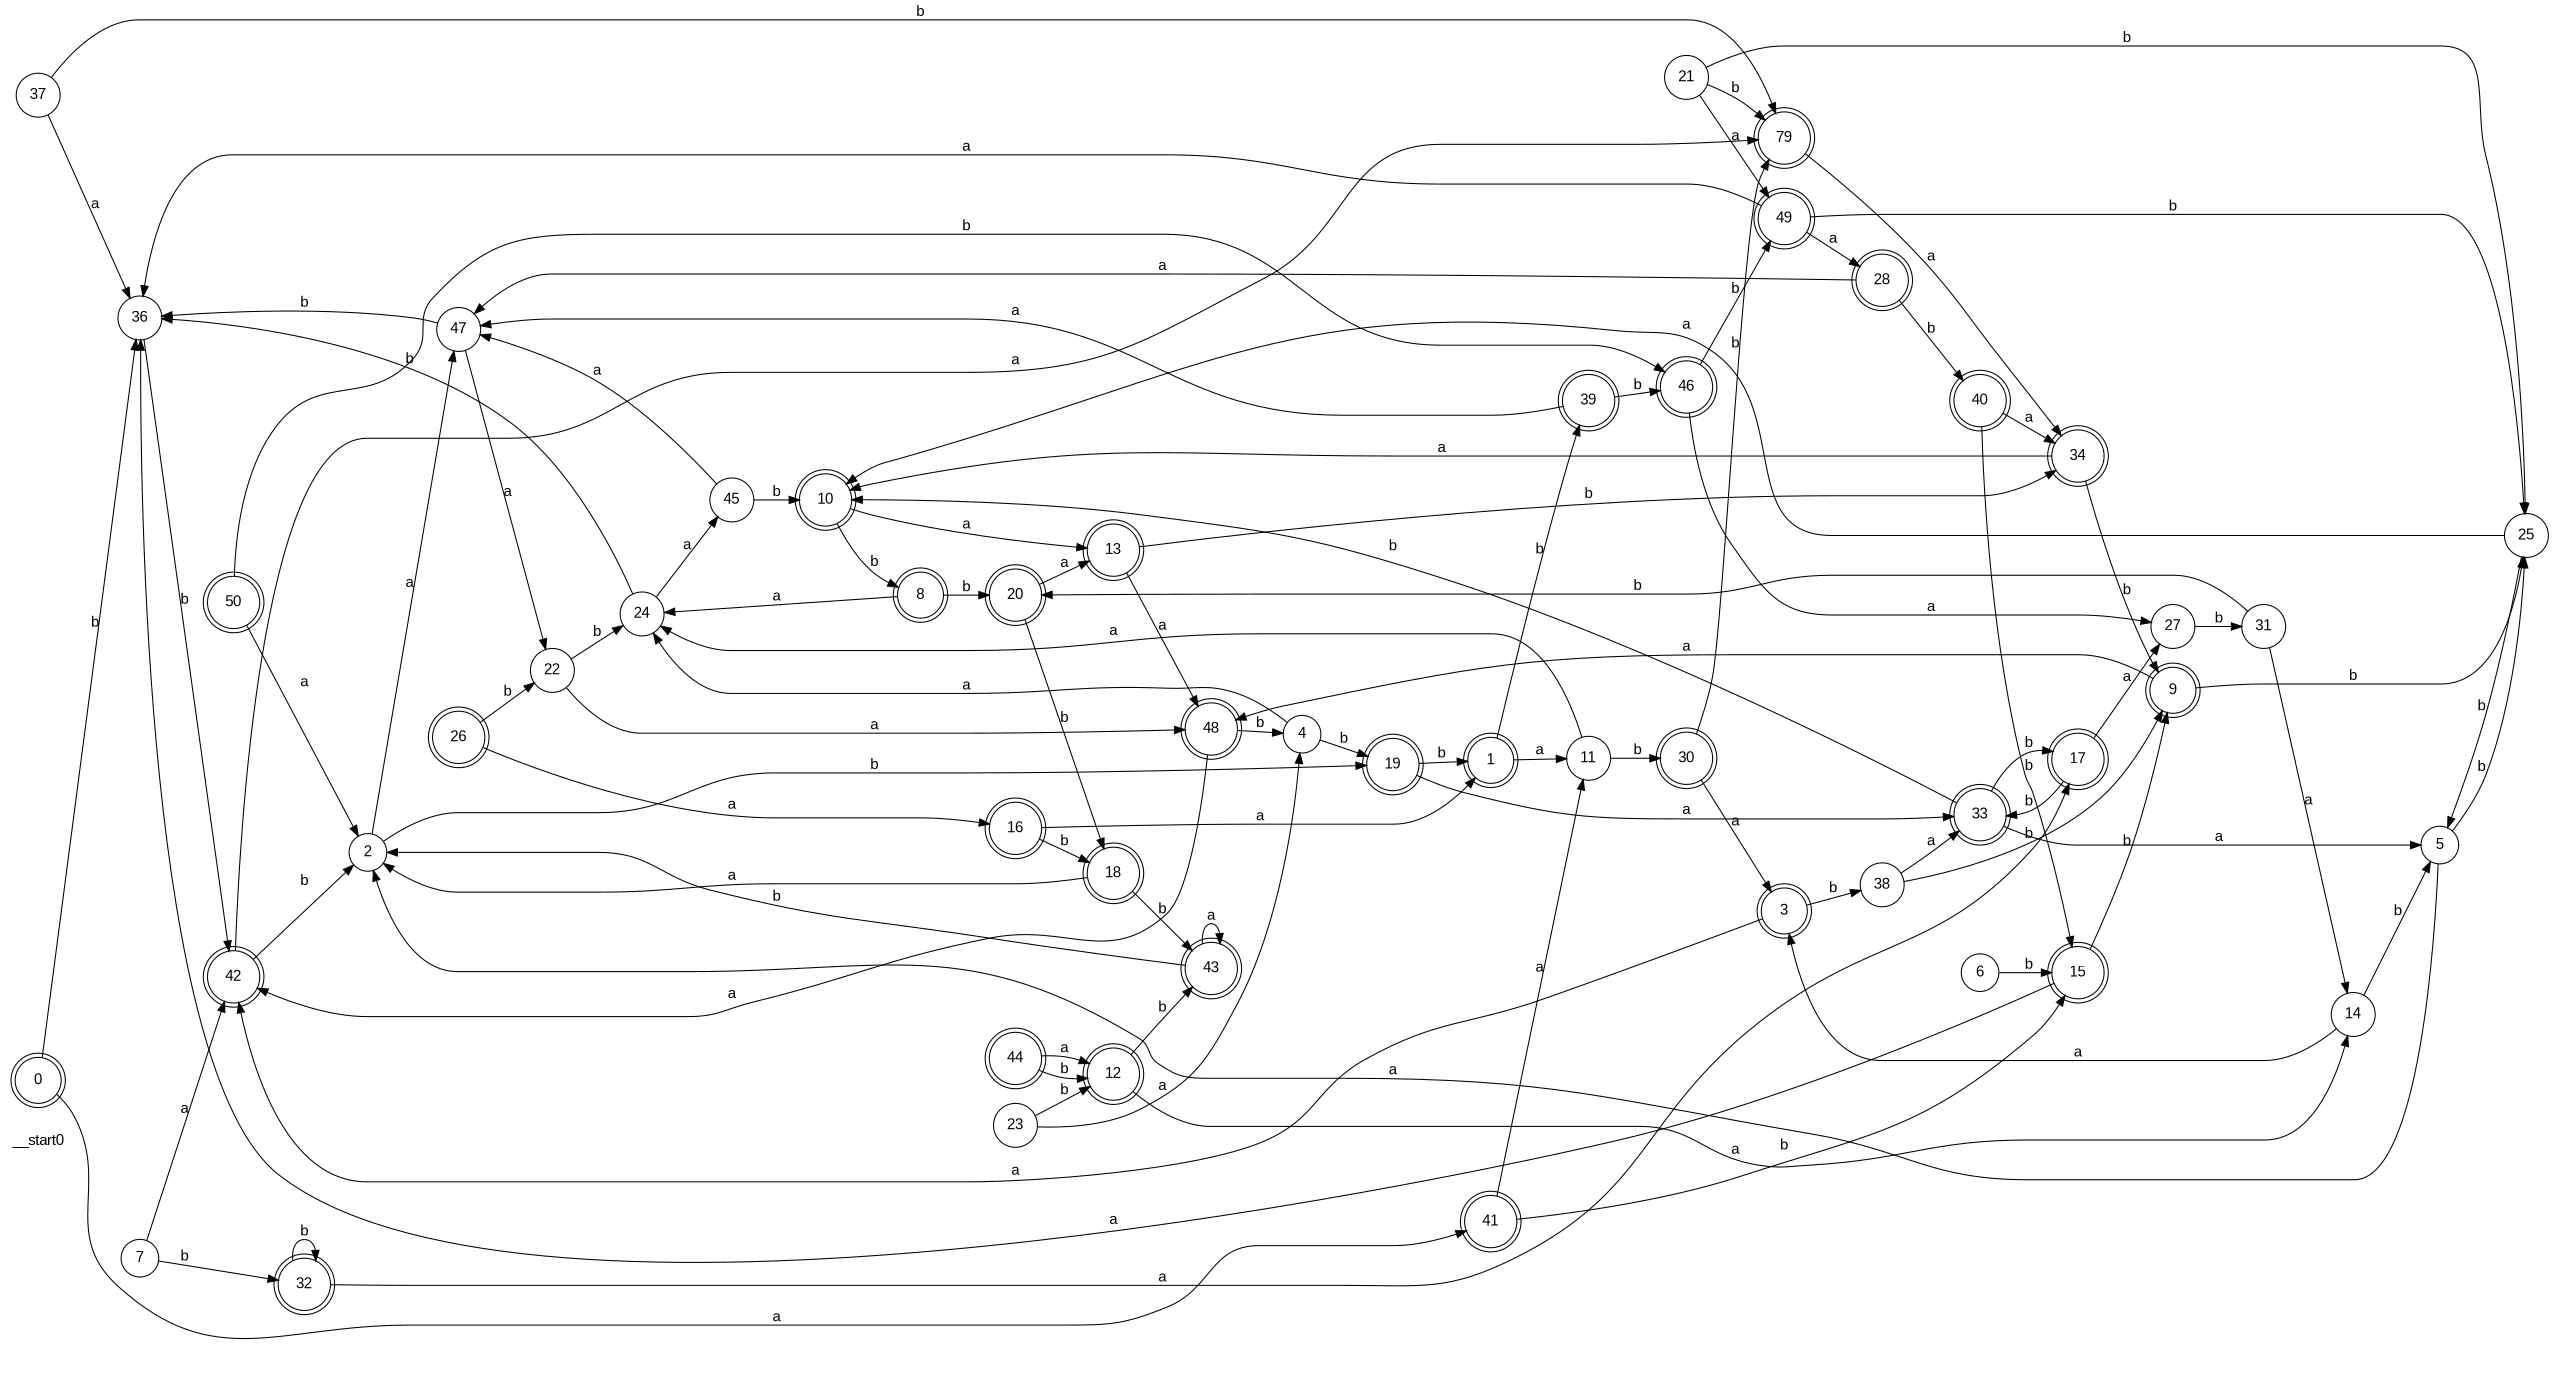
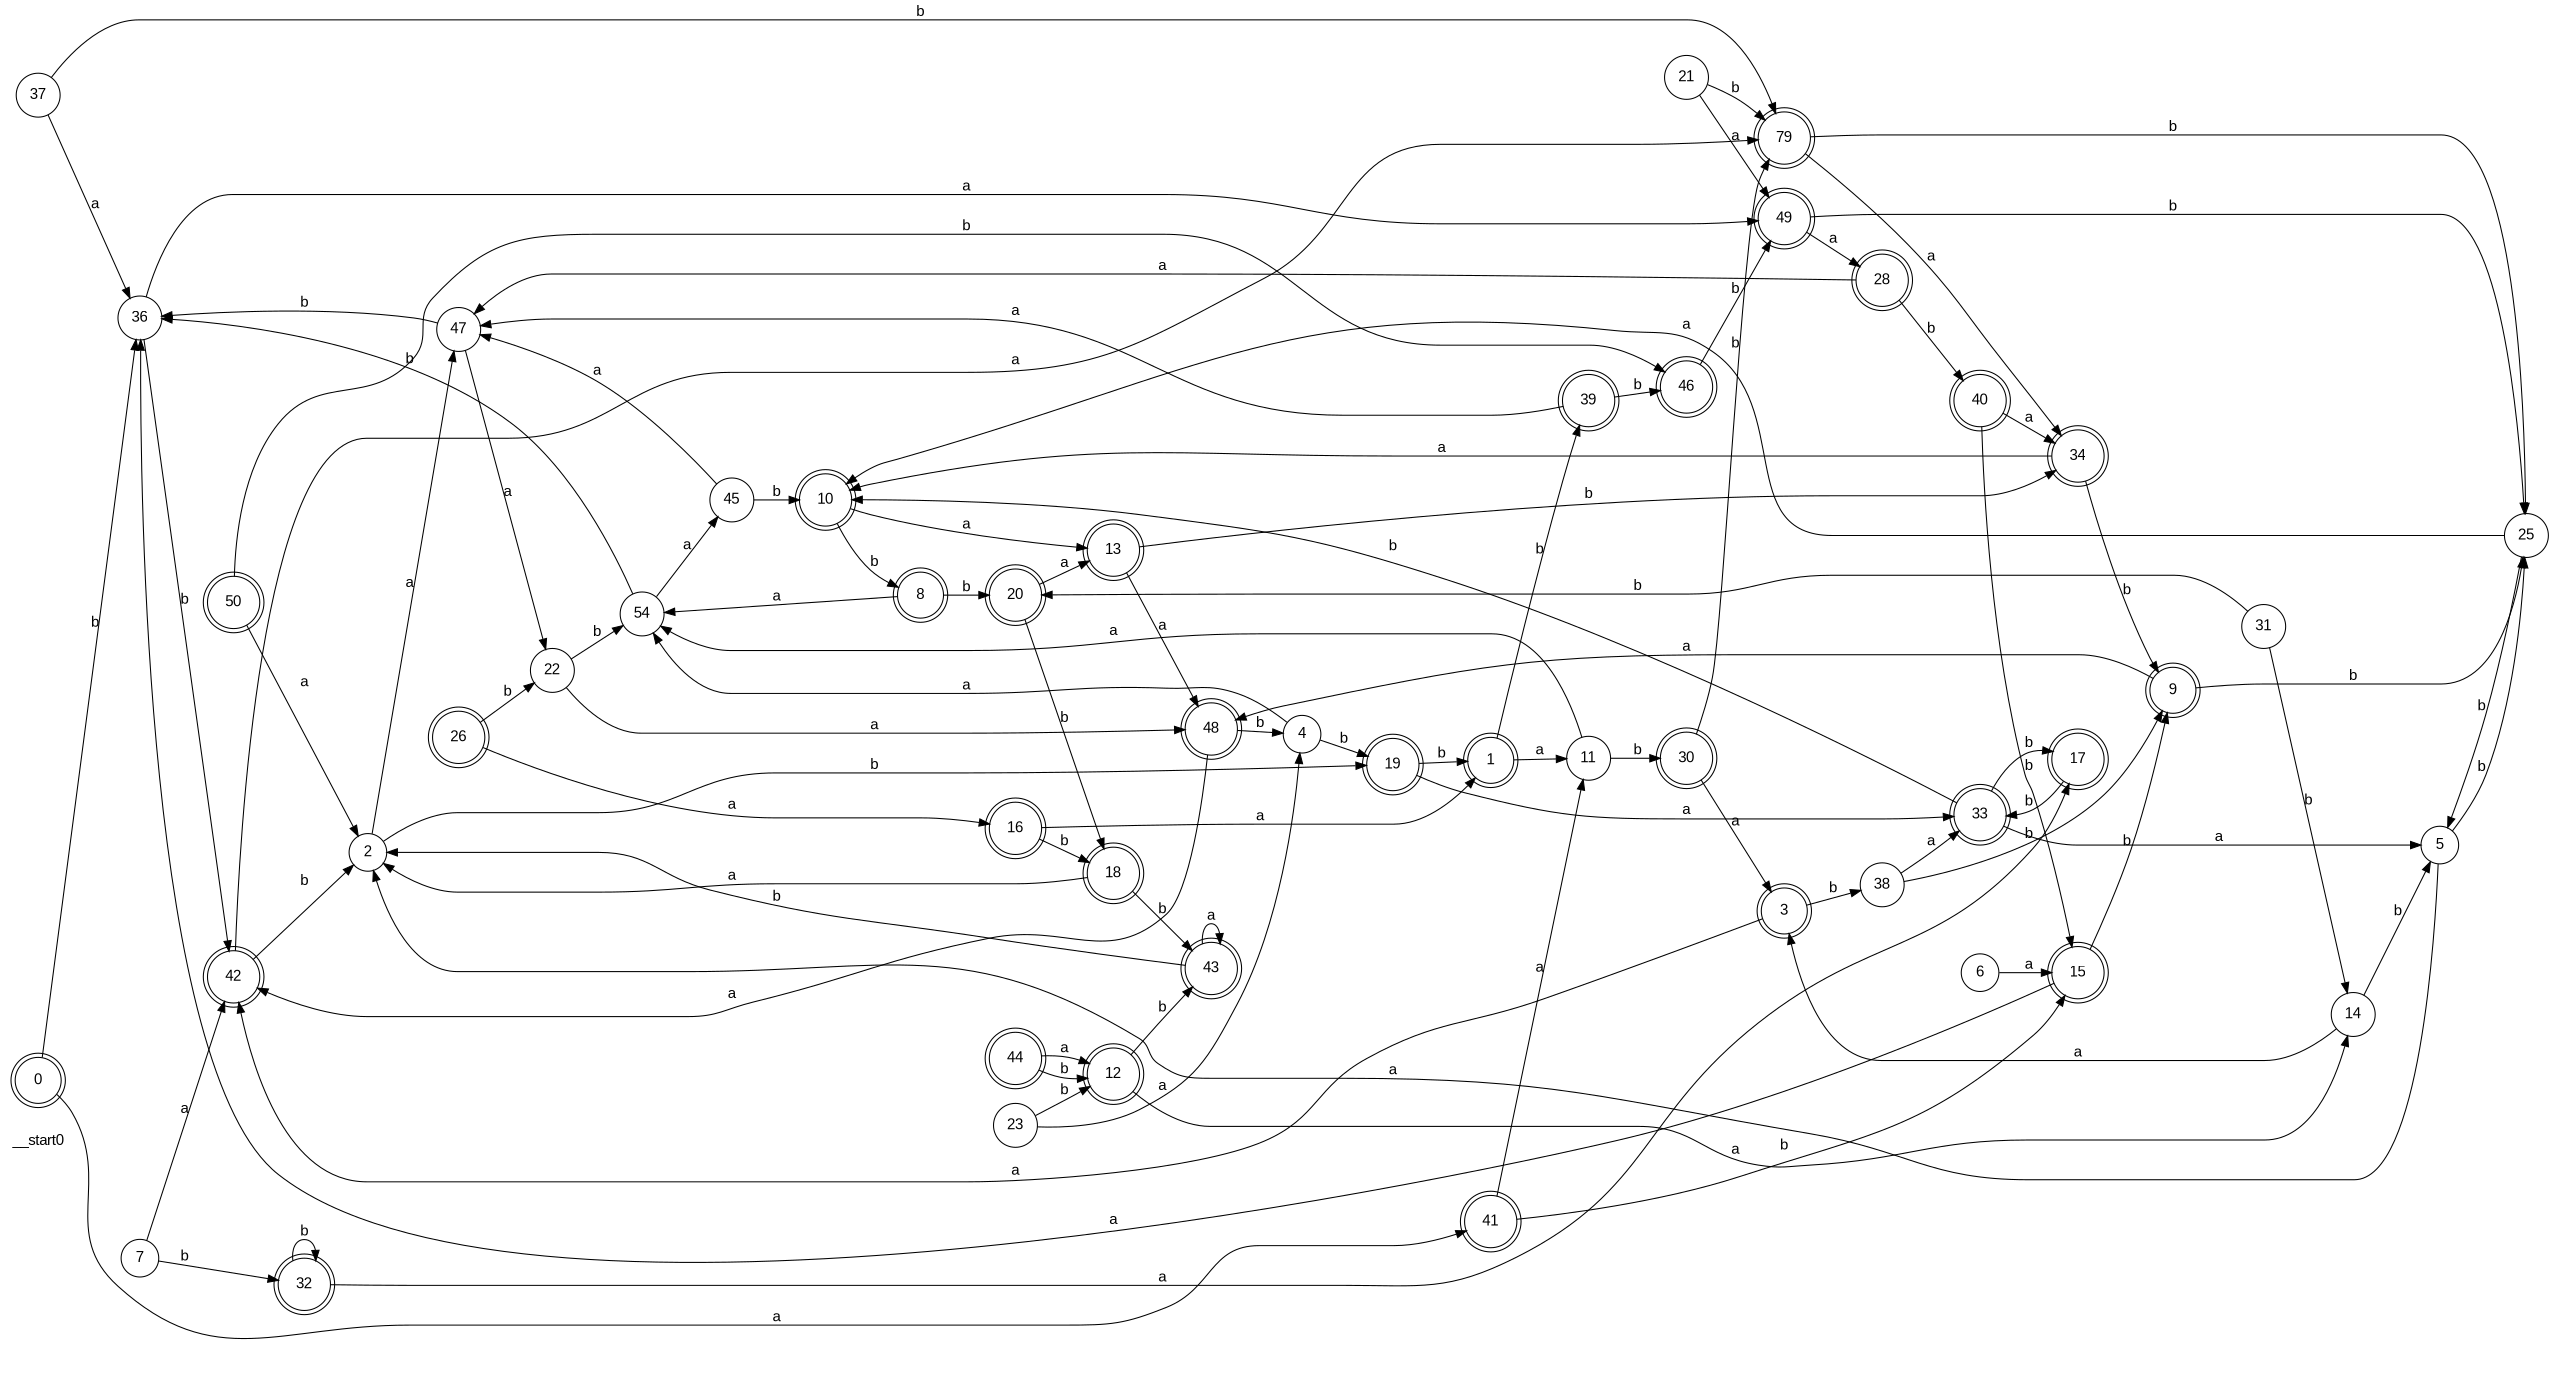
edge "21" -> "25": now "79" -> "25"
edge "49" -> "36": reversed
node "24": label "24" -> "54"
node "27": removed
edge "31" -> "14": label "a" -> "b"
edge "6" -> "15": label "b" -> "a"
